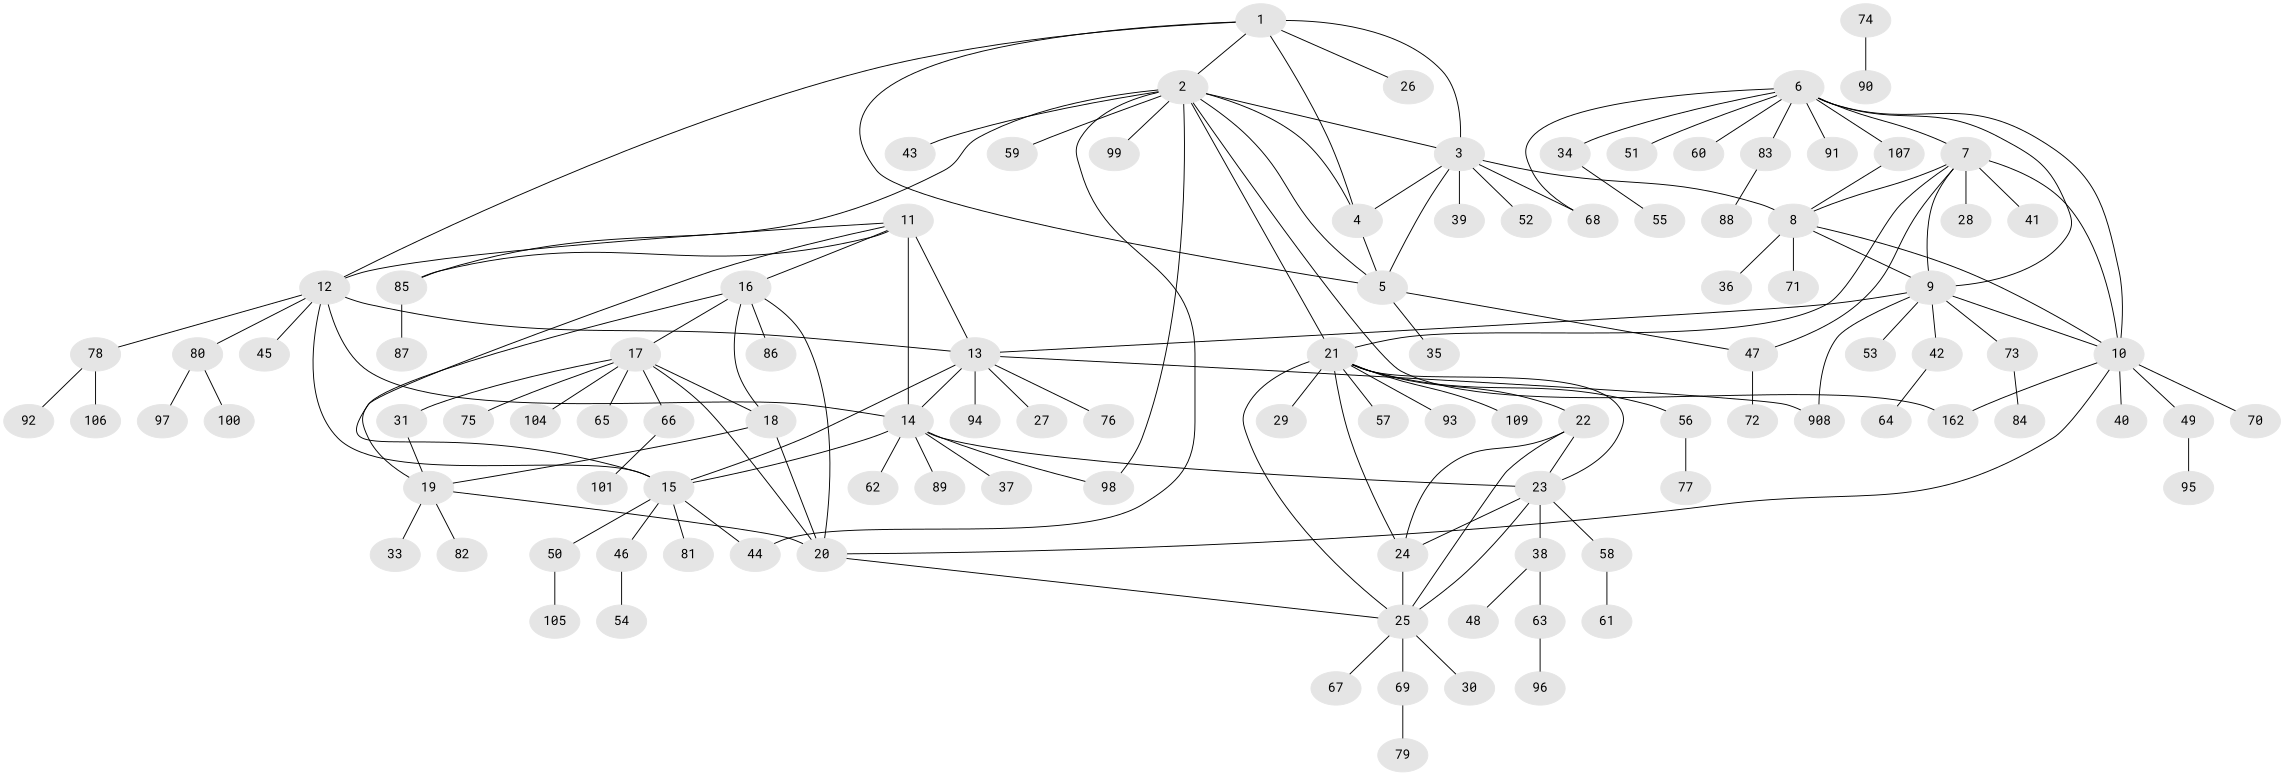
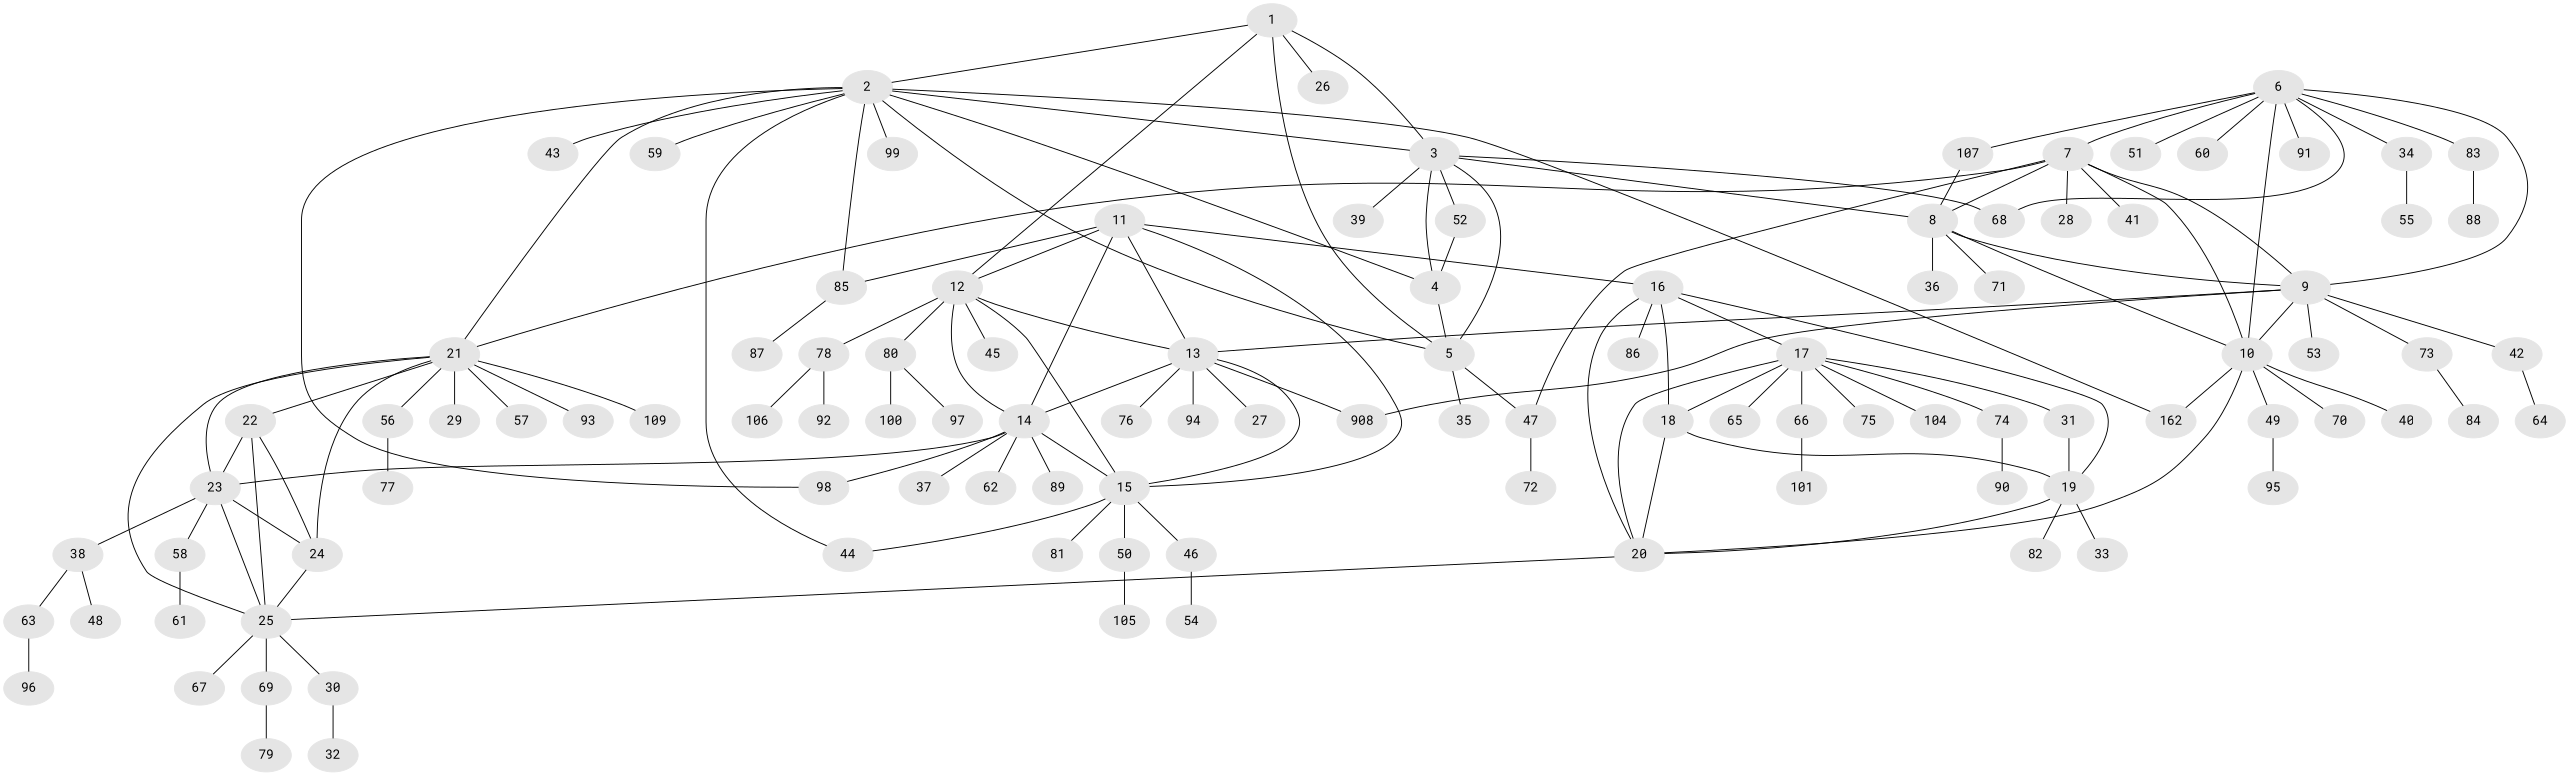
edge "1" -- "4": now "52" -- "4"
edge "17" -- "74": added
node "32": added
